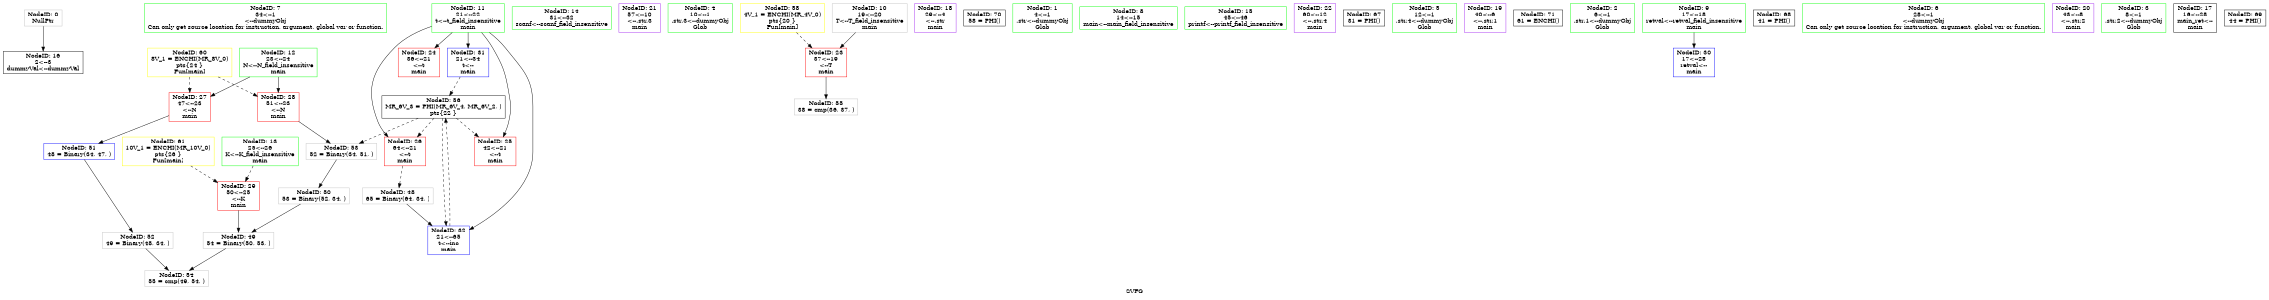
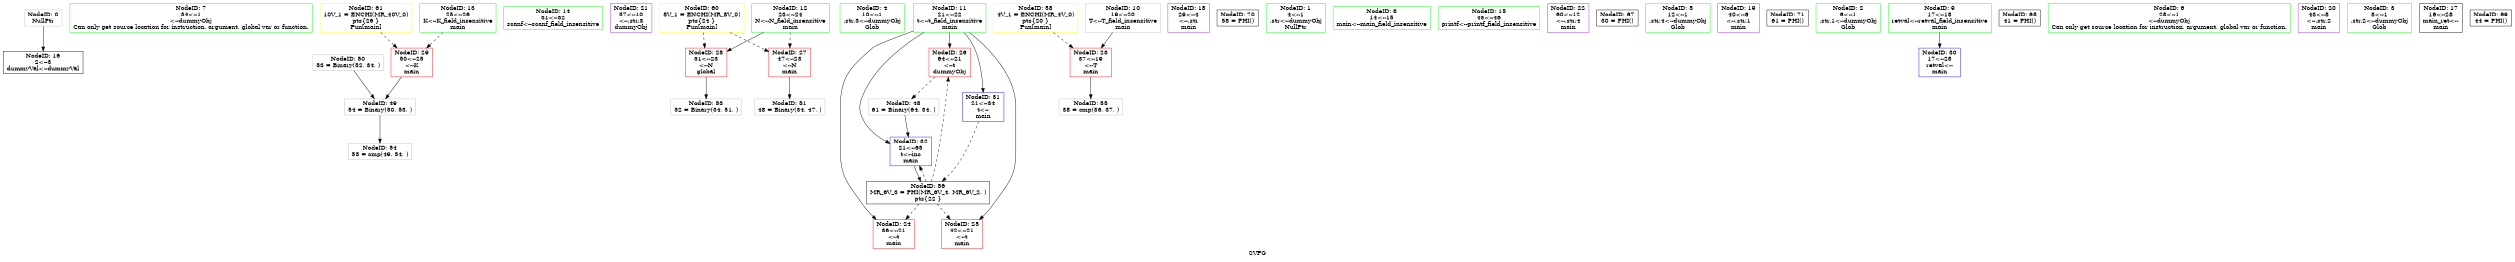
node "NodeID: 67": text "31 = PHI()" -> "30 = PHI()"
node "NodeID: 71": text "61 = ENCHI()" -> "61 = PHI()"
node "NodeID: 21": text "main" -> "dummyObj"
node "NodeID: 1": text "Glob" -> "NullPtr"
edge "NodeID: 12" -> "NodeID: 27": style solid -> dashed
node "NodeID: 28": text "main" -> "global"
edge "NodeID: 56" -> "NodeID: 53": now "NodeID: 56" -> "NodeID: 24"
node "NodeID: 61": text "10V_1 = ENCHI(MR_10V_0)" -> "10V_1 = ENCHI(MR_40V_0)"
node "NodeID: 51": color blue -> grey
node "NodeID: 26": text "main" -> "dummyObj"
edge "NodeID: 53" -> "NodeID: 50": removed
edge "NodeID: 32" -> "NodeID: 56": style dashed -> solid
node "NodeID: 48": text "65 = Binary(64, 34, )" -> "61 = Binary(64, 34, )"
node "NodeID: 52": removed
